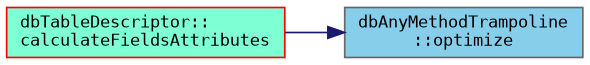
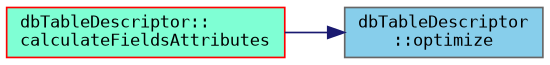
node "dbAnyMethodTrampoline ::optimize": label "dbAnyMethodTrampoline ::optimize" -> "dbTableDescriptor ::optimize"
